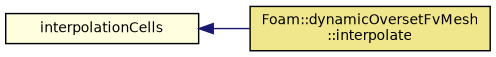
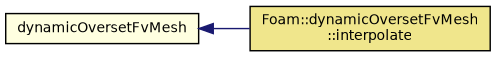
node "interpolationCells": label "interpolationCells" -> "dynamicOversetFvMesh"
